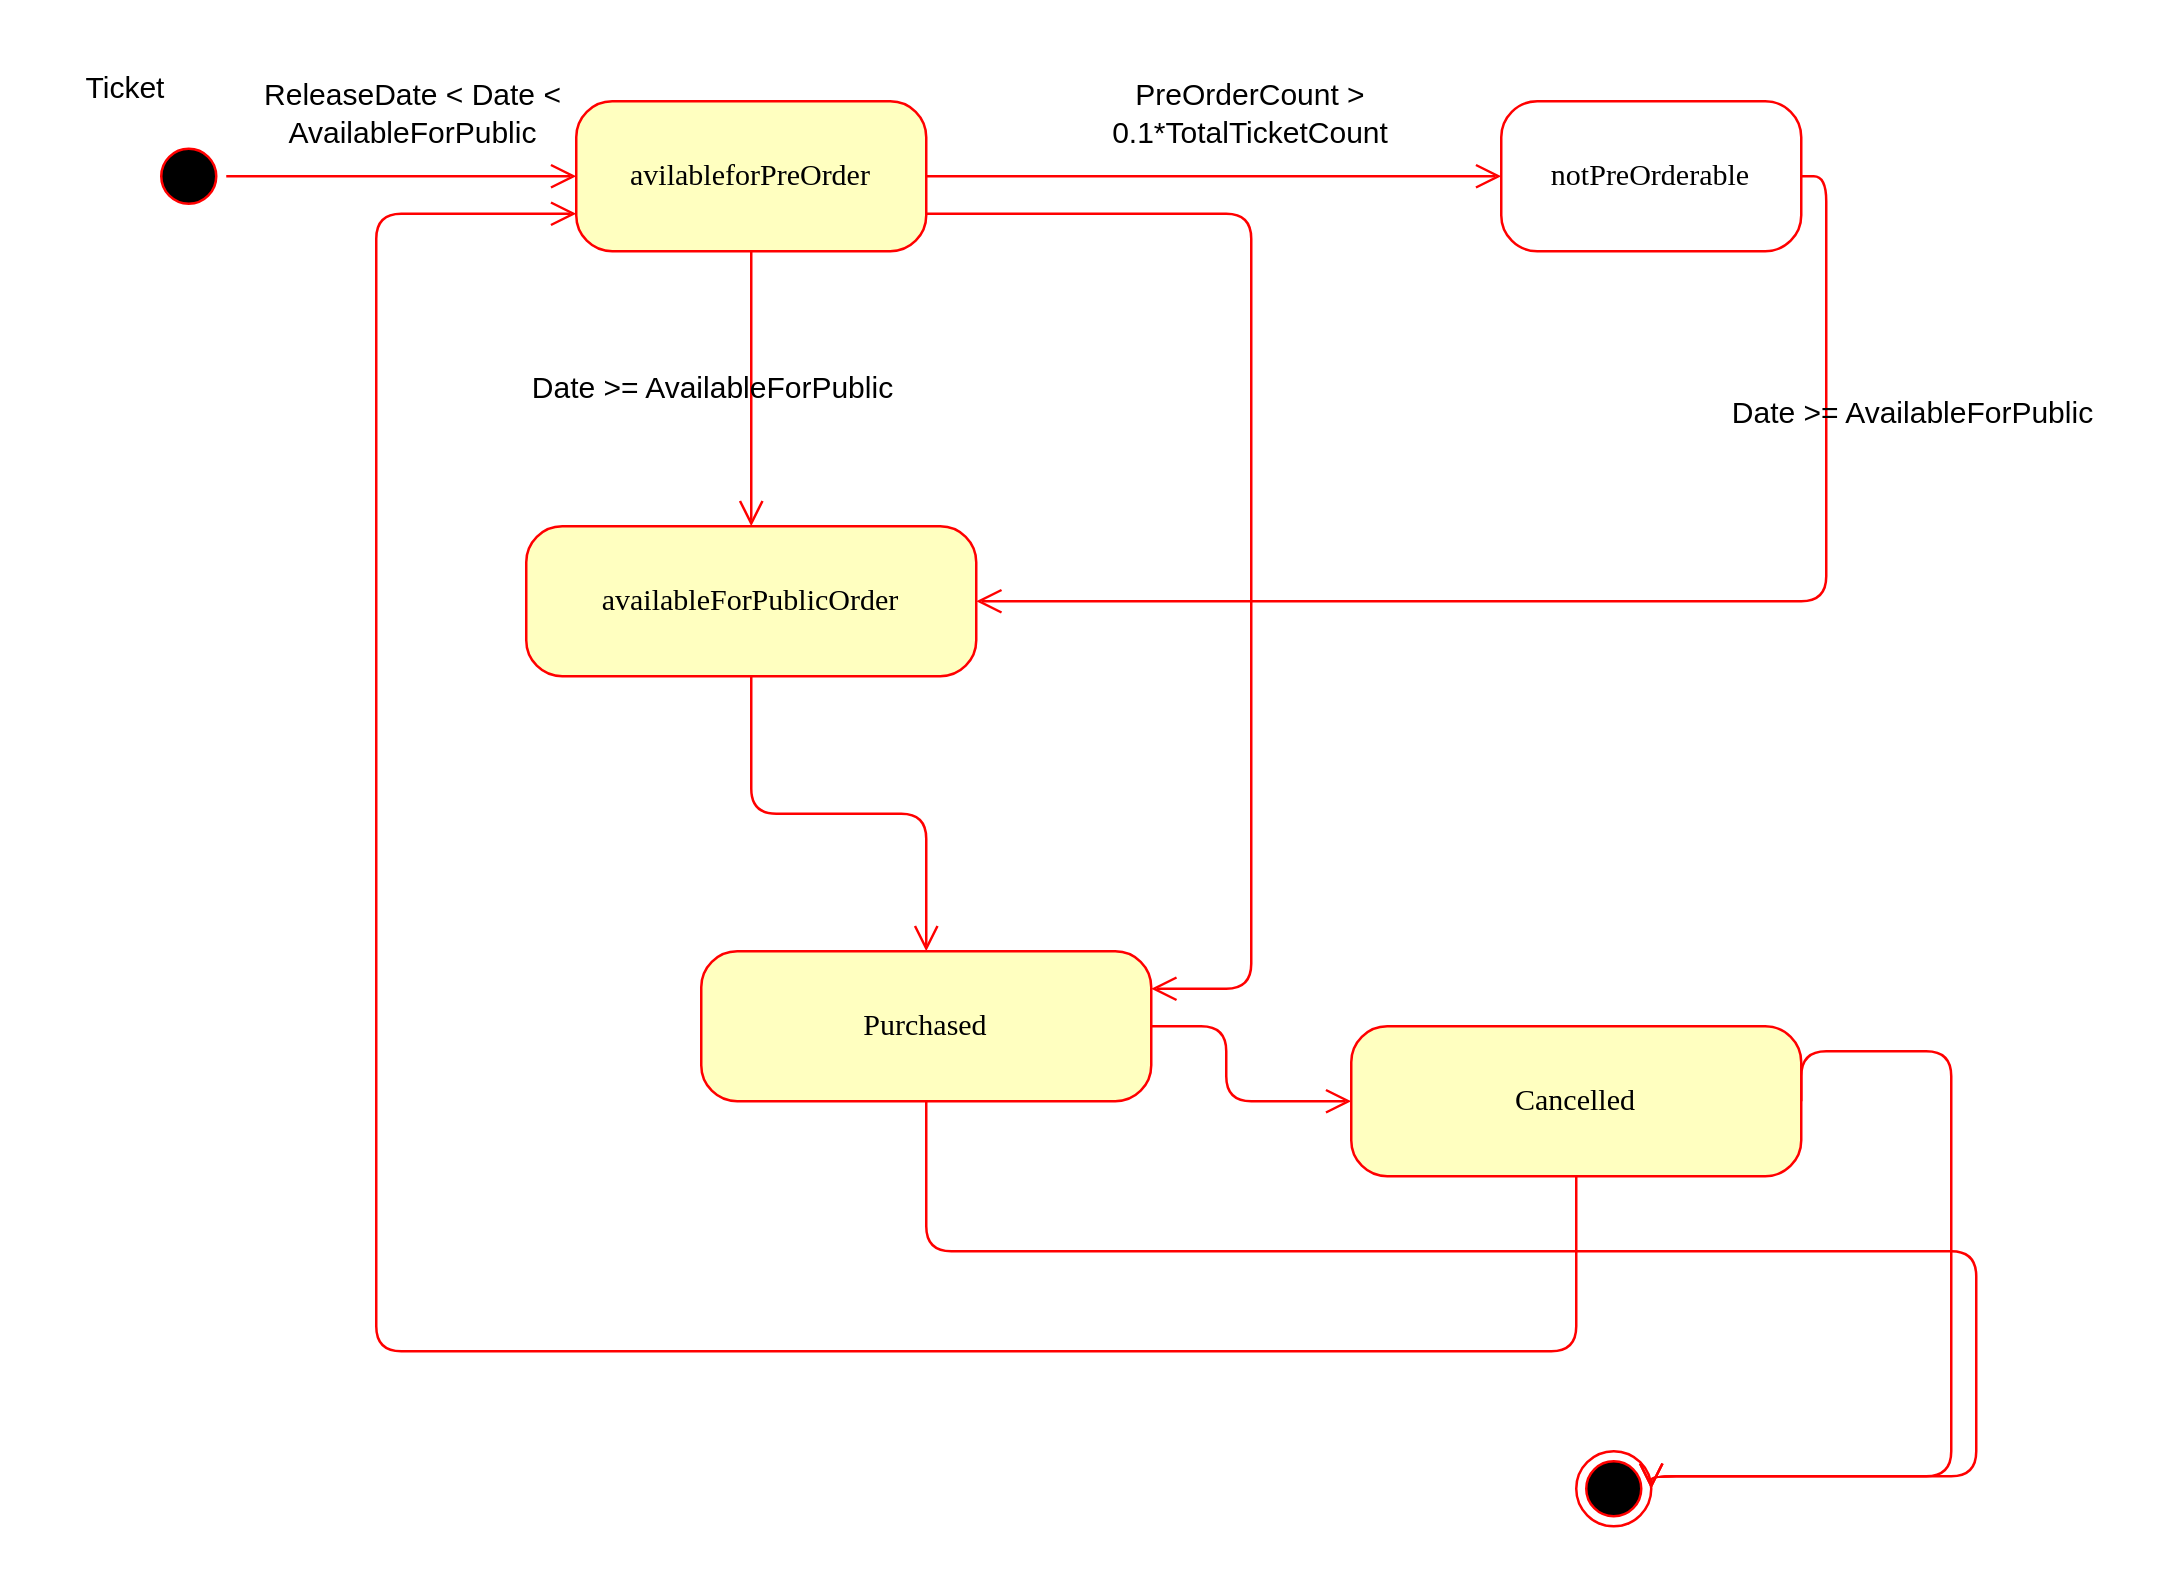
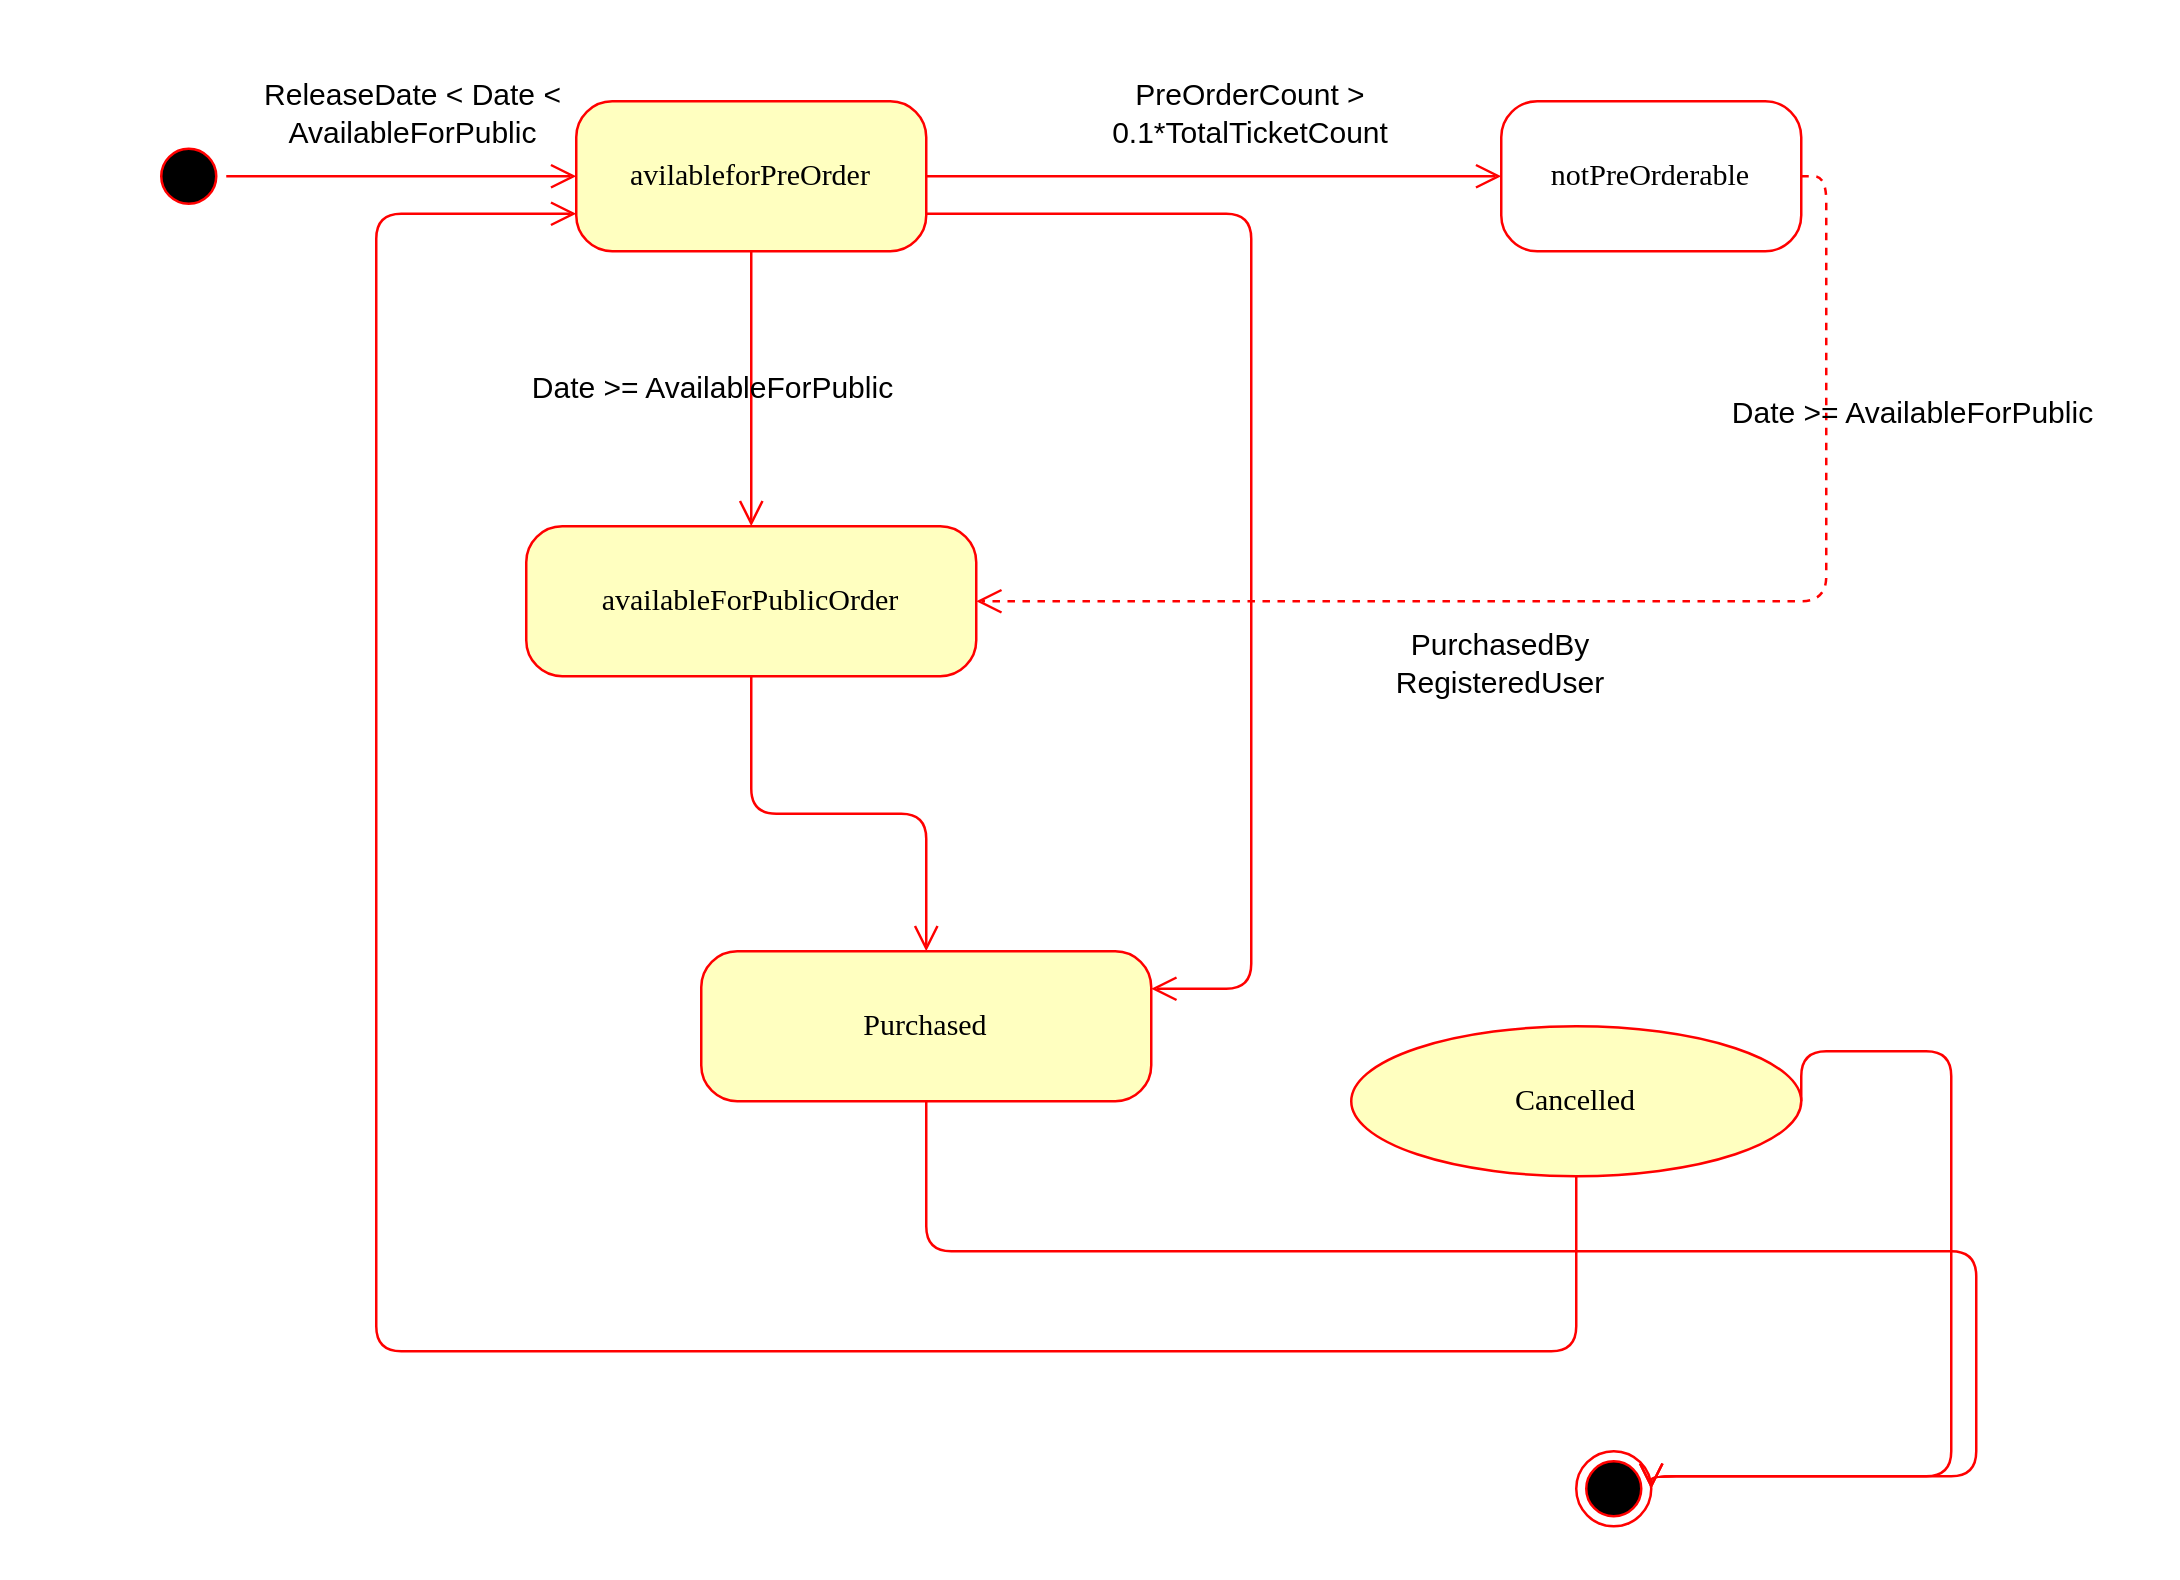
node "Ticket": removed
edge "notPreOrderable" -> "availableForPublicOrder": style solid -> dashed
node "PurchasedBy RegisteredUser": added
edge "Purchased" -> "Cancelled": removed
node "Cancelled": shape rounded rectangle -> ellipse
